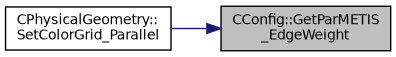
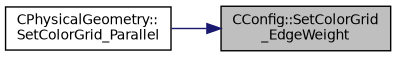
node "CConfig::GetParMETIS _EdgeWeight": label "CConfig::GetParMETIS _EdgeWeight" -> "CConfig::SetColorGrid _EdgeWeight"
